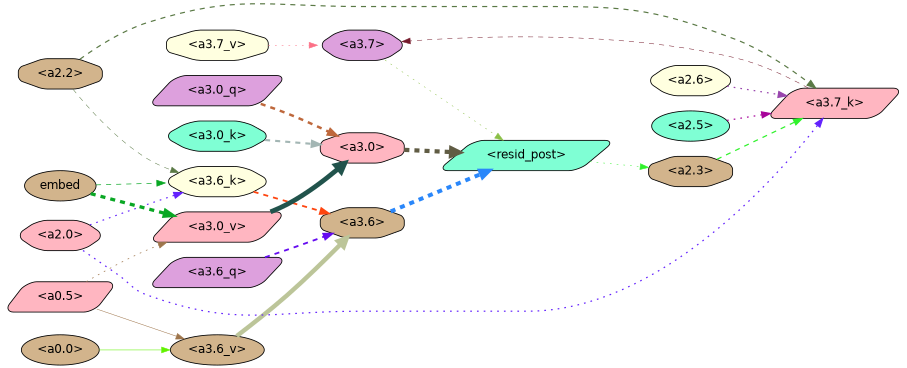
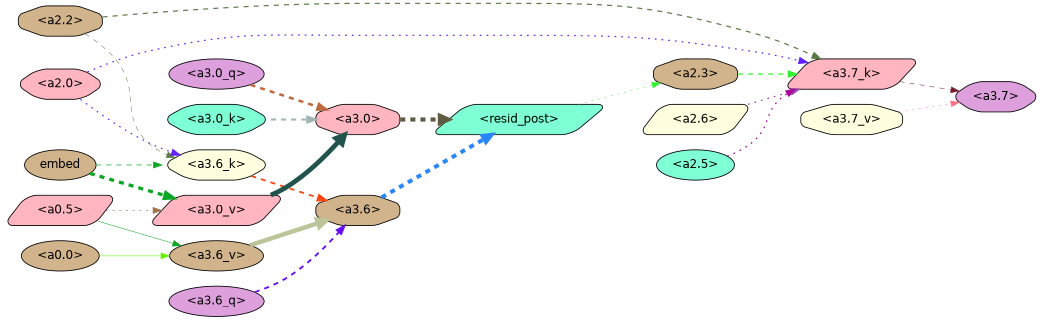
node "<a2.6>": shape hexagon -> parallelogram
node "<a3.0_q>": shape parallelogram -> ellipse
edge "<a3.7>" -> "<resid_post>": removed
node "<a3.6_q>": shape parallelogram -> ellipse
edge "<a0.5>" -> "<a3.6_v>": color #9e754b -> #09a724
